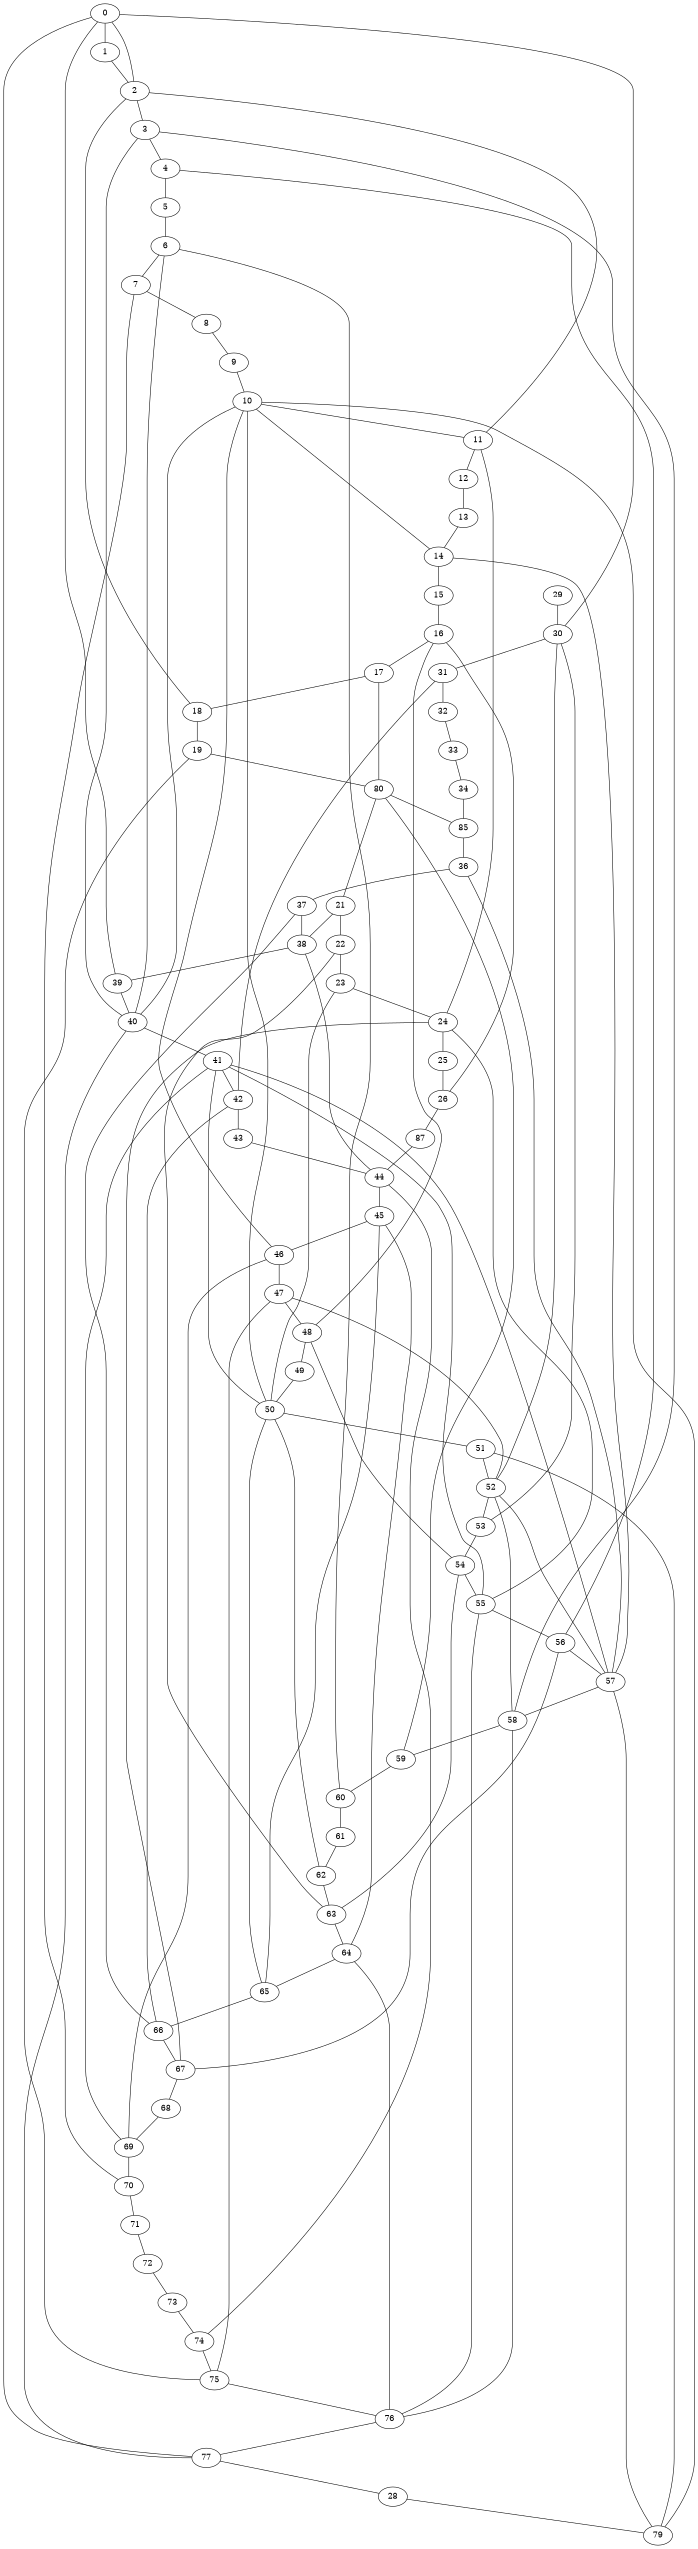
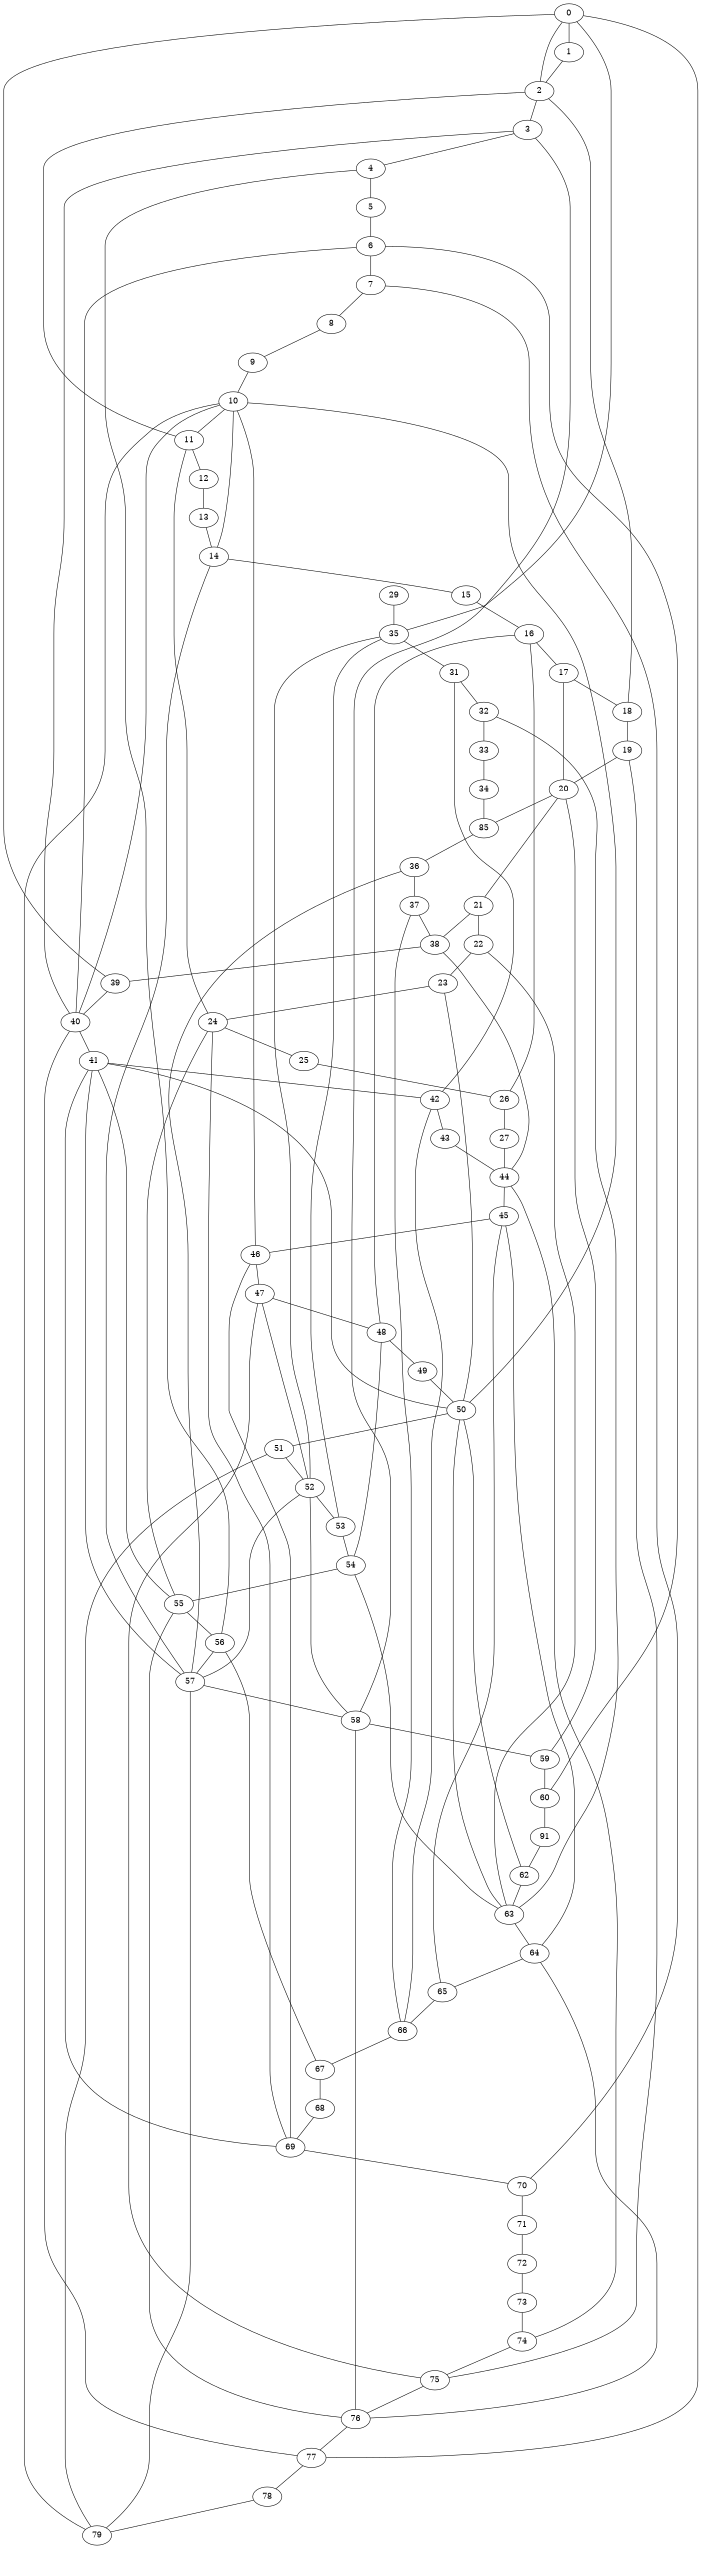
node "30": label "30" -> "35"
node "80": label "80" -> "20"
node "87": label "87" -> "27"
edge "32" -- "63": added
edge "24" -- "67": now "24" -- "69"
edge "50" -- "65": now "50" -- "63"
node "61": label "61" -> "91"
node "28": label "28" -> "78"
